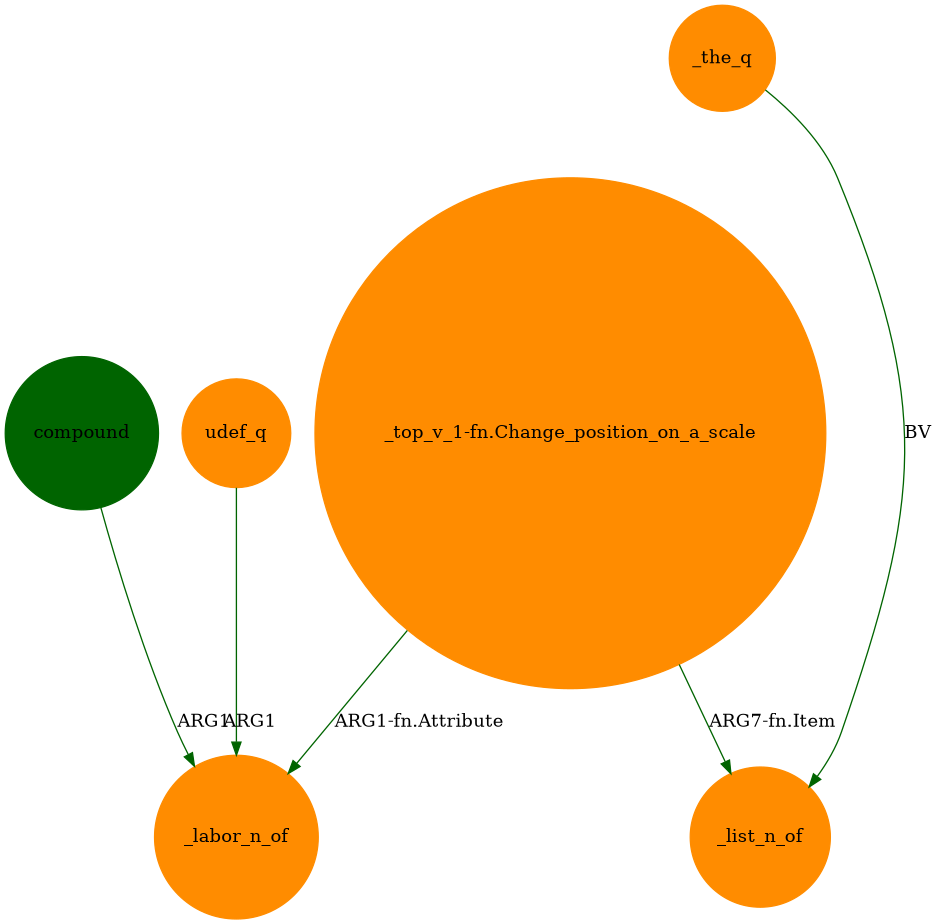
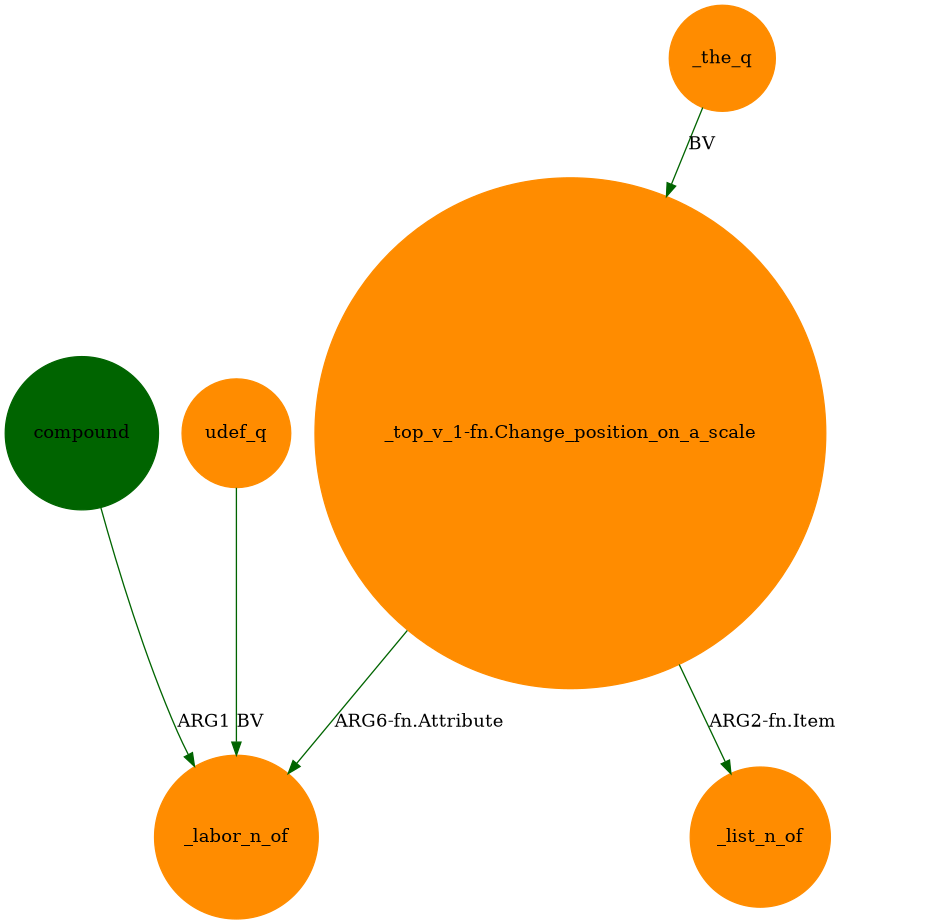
edge "_the_q" -> "_list_n_of": now "_the_q" -> "_top_v_1-fn.Change_position_on_a_scale"
edge "udef_q" -> "_labor_n_of": label "ARG1" -> "BV"
edge "_top_v_1-fn.Change_position_on_a_scale" -> "_labor_n_of": label "ARG1-fn.Attribute" -> "ARG6-fn.Attribute"
edge "_top_v_1-fn.Change_position_on_a_scale" -> "_list_n_of": label "ARG7-fn.Item" -> "ARG2-fn.Item"
